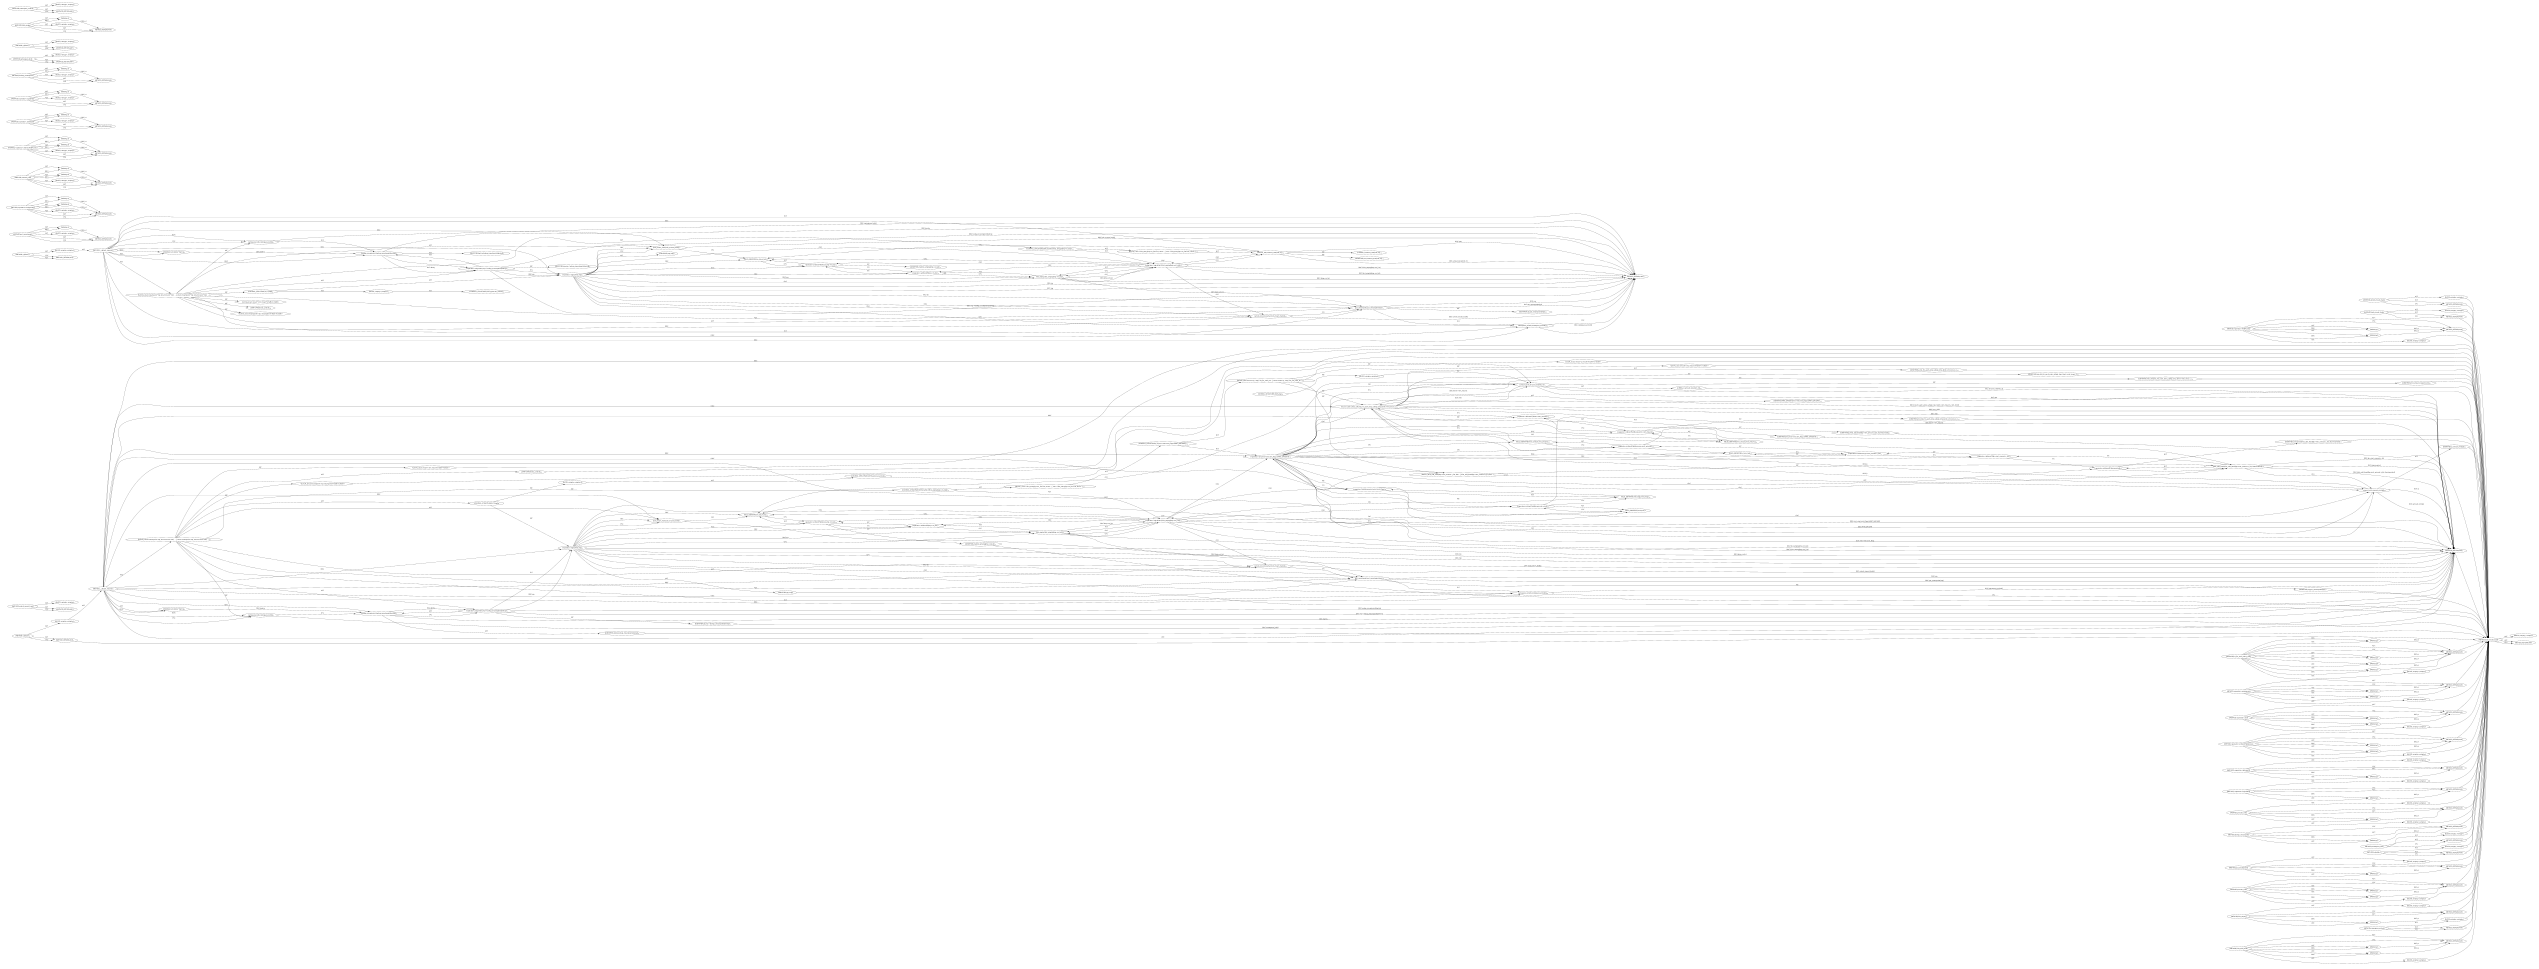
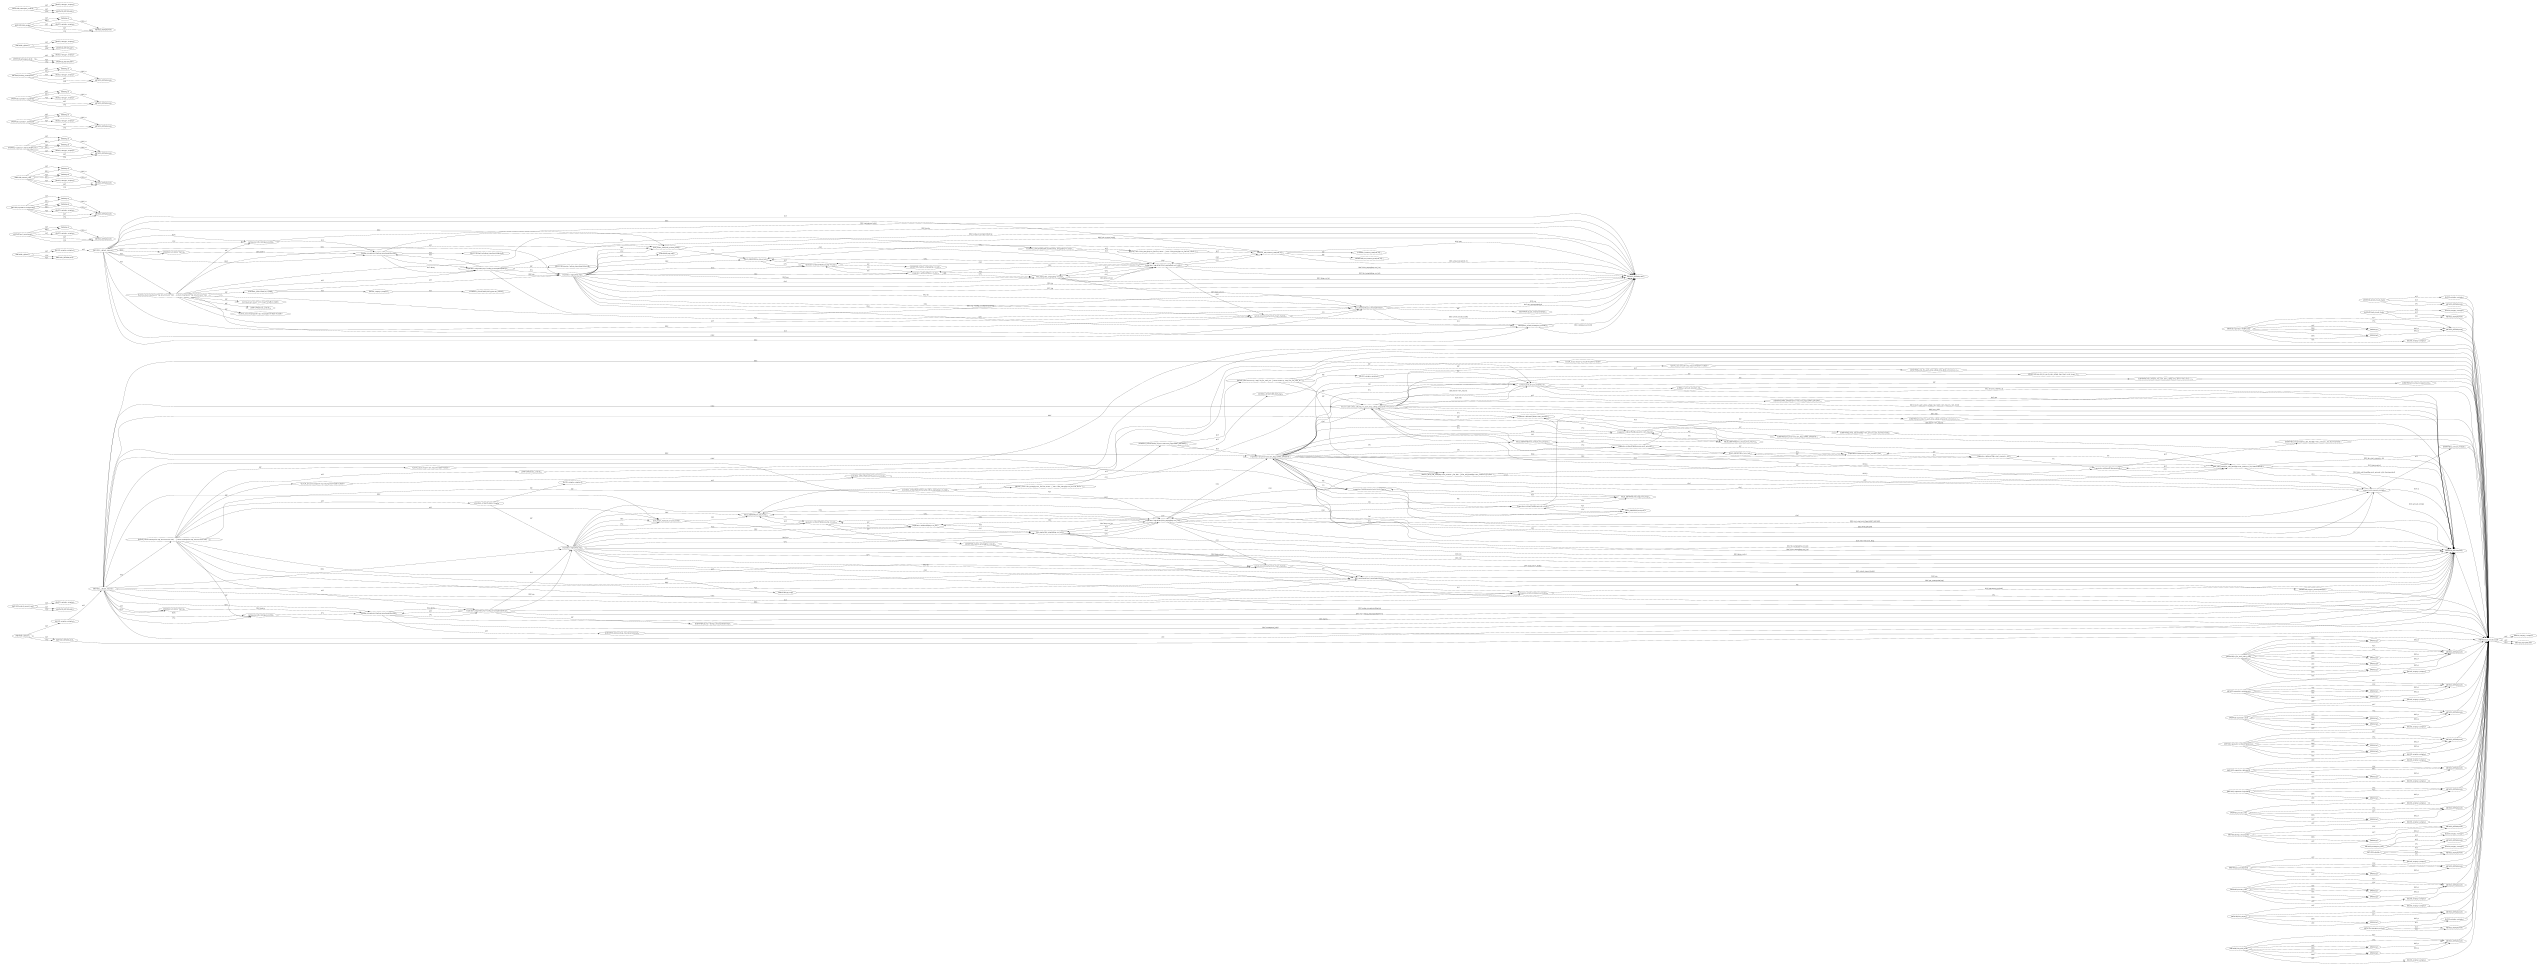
edge "(CONTROL_STRUCTURE,IF,if (mnt->mnt.mnt_flags & MNT_UMOUNT))" -> "(CONTROL_STRUCTURE,ELSE,else)": added, label "AST:"
